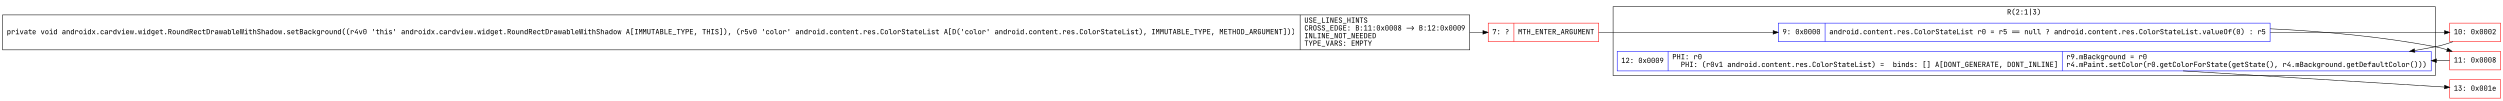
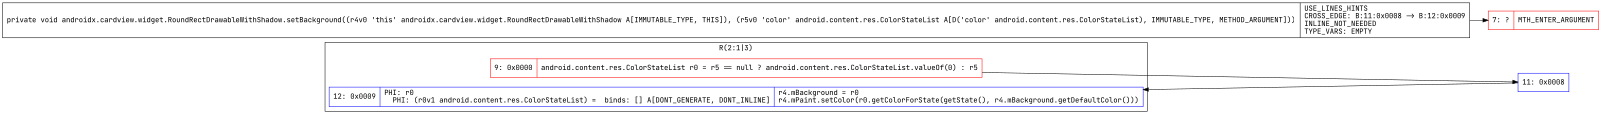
edge "7: ?" -> "9: 0x0000": removed
node "9: 0x0000": color blue -> red
node "10: 0x0002": removed
node "12: 0x0009": text "r9.mBackground = r0" -> "r4.mBackground = r0"
node "11: 0x0008": color red -> blue
node "13: 0x001e": removed
